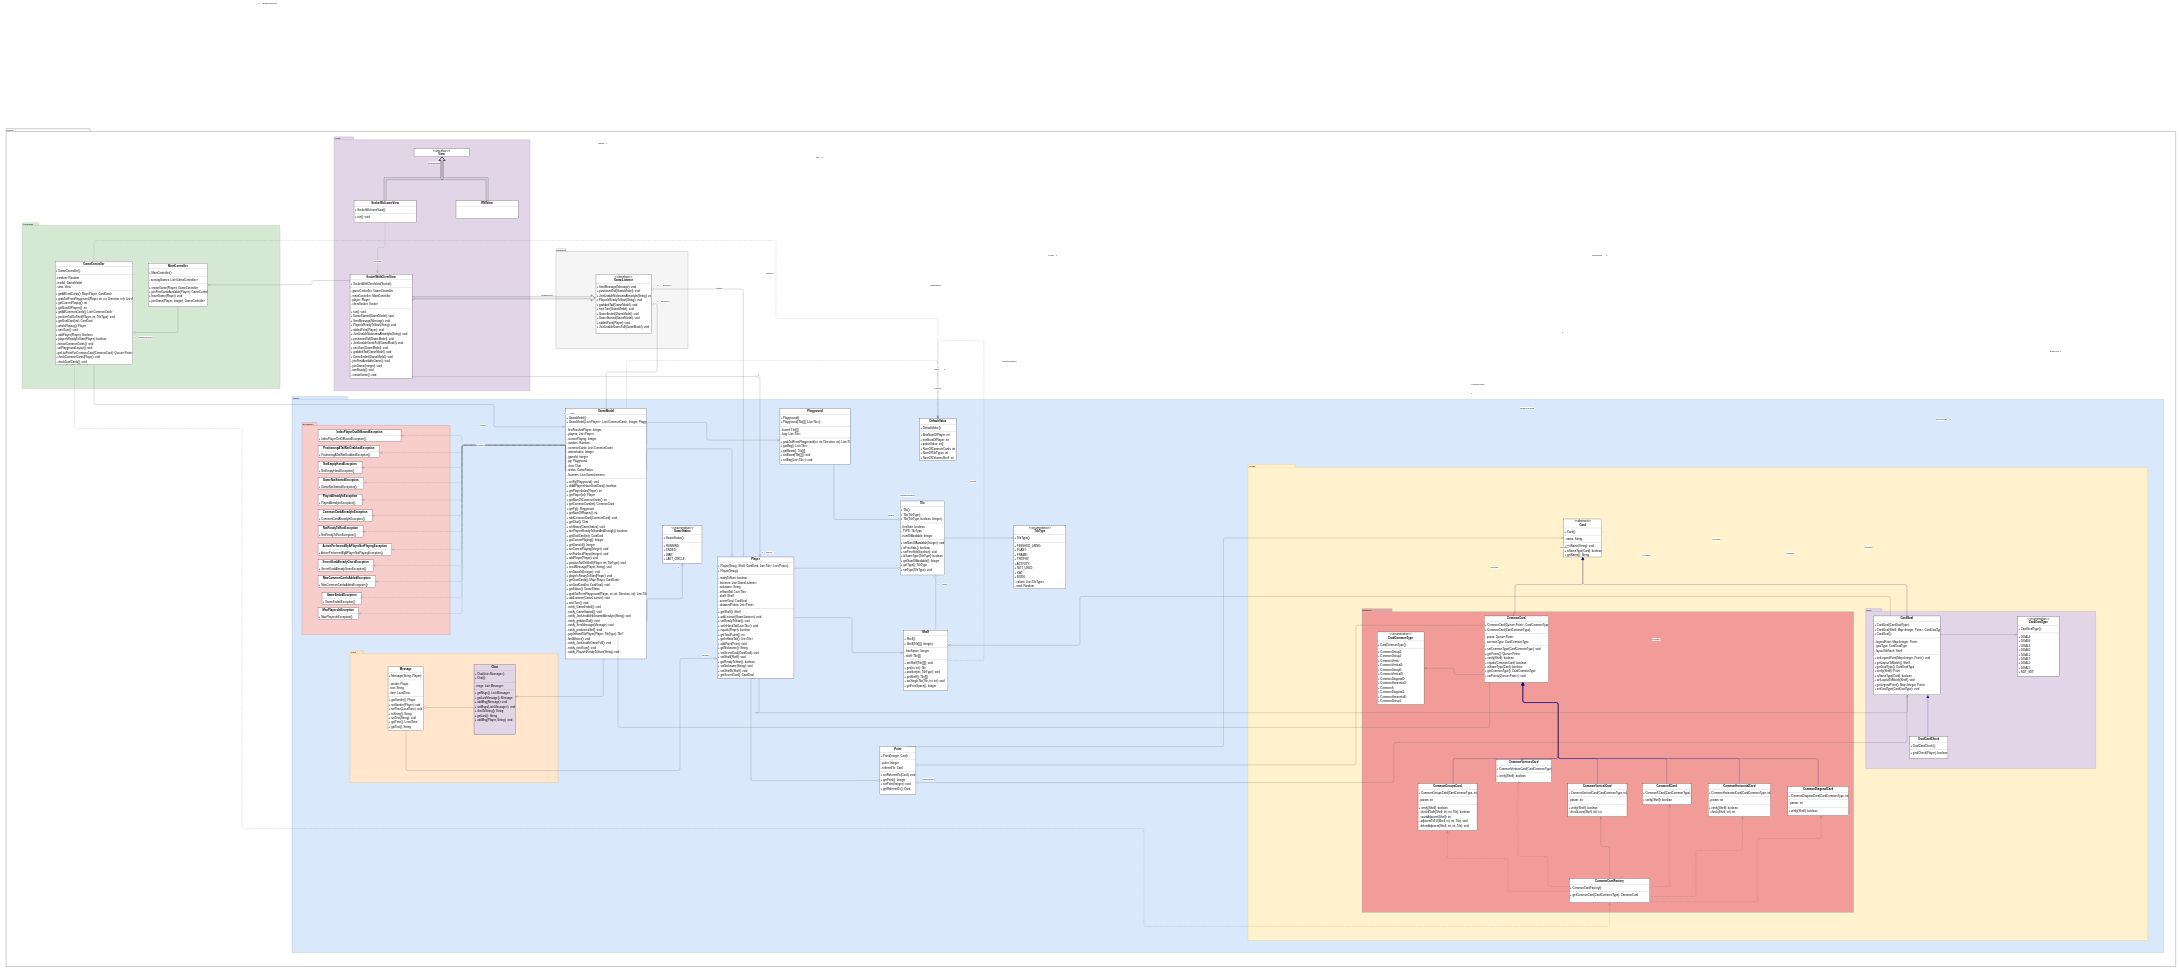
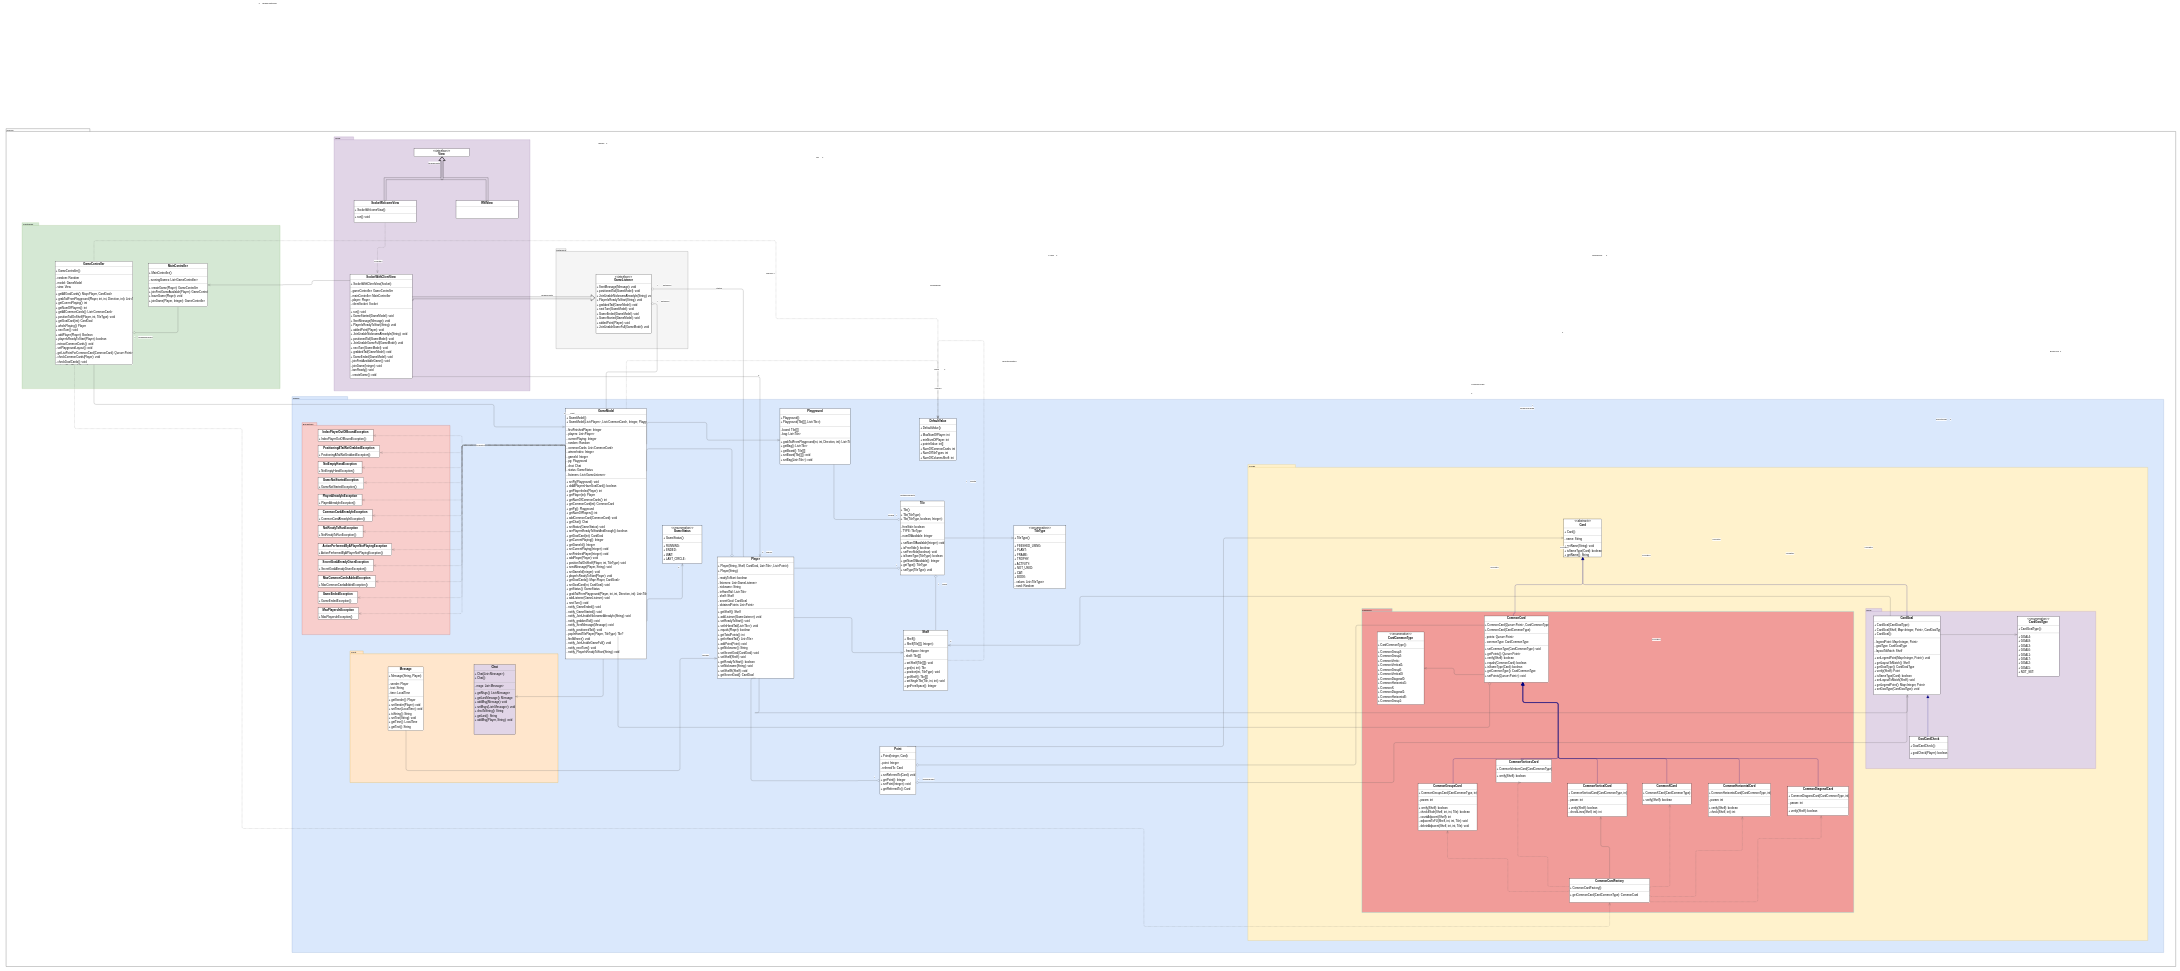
node "IndexPlayerOutOfBoundException + IndexPlayerOutOfBoundException():": size 83x12 -> 55x12
node "GameEndedException + GameEndedException():": moved (342, 599) -> (338, 598)
edge "Message + Message(String, Player): - sender: Player - text: String - time: LocalTime + getSender(): Player + setSender(Player): void + setTime(LocalTime): void + toString(): String + setText(String): void + getTime(): LocalTime + getText(): String" -- "Chat + Chat(List<Message>): + Chat(): - msgs: List<Message> + getMsgs(): List<Message> + getLastMessage(): Message + addMsg(Message): void + setMsgs(List<Message>): void + chatToString(): String + getLast(): String + addMsg(Player, String): void": removed, labels "msgs", "*"
